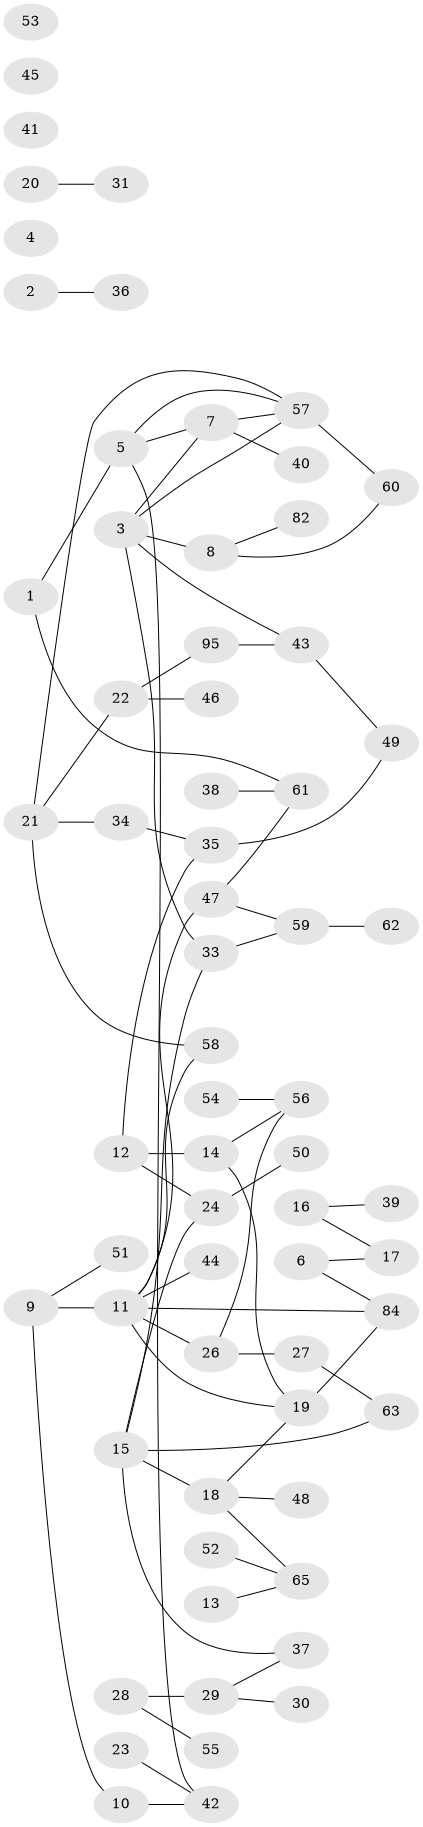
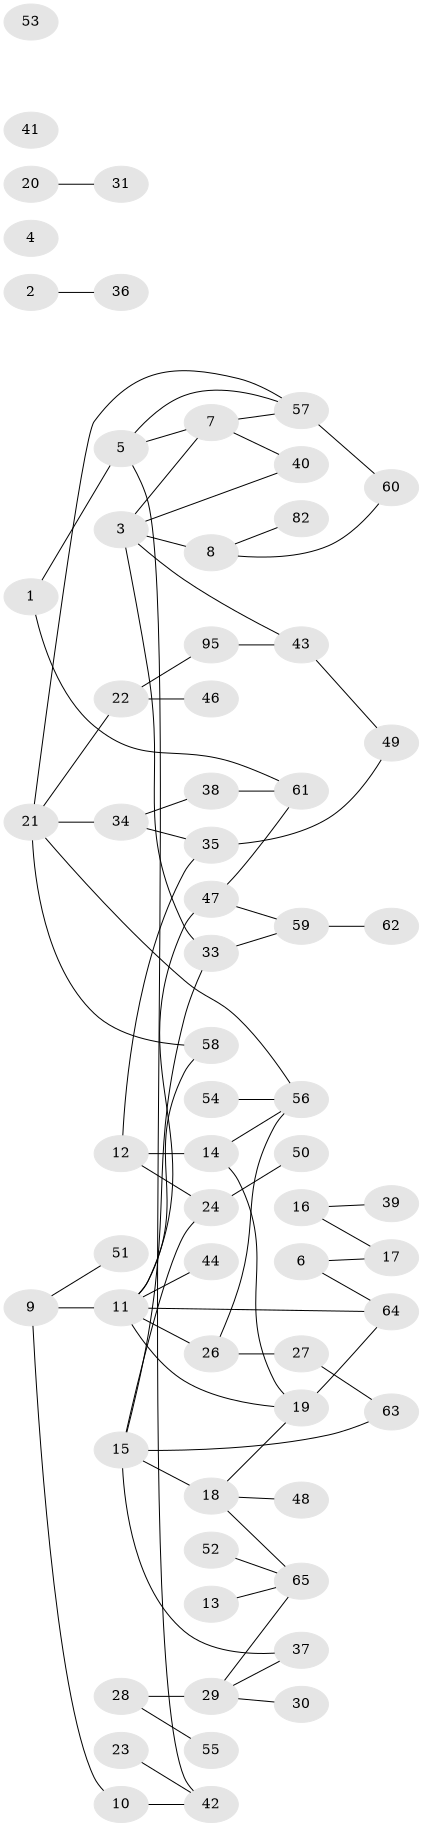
node "45": removed
edge "57" -- "3": now "40" -- "3"
edge "38" -- "34": added
edge "21" -- "56": added
node "84": label "84" -> "64"
edge "65" -- "29": added
